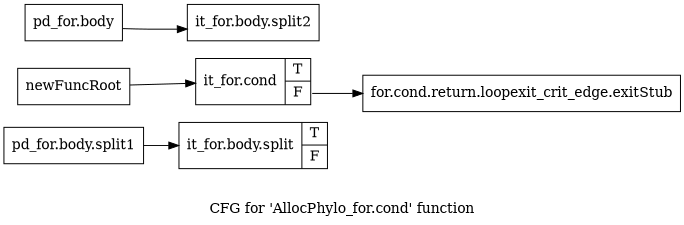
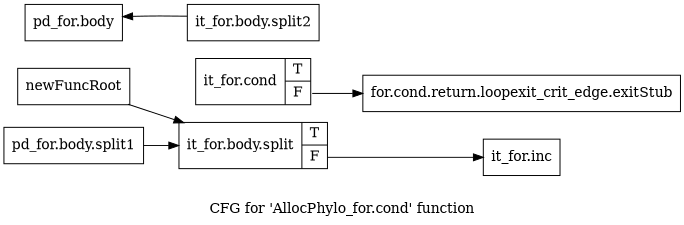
edge "pd_for.body" -> "it_for.body.split2": reversed
edge "newFuncRoot" -> "it_for.cond": now "newFuncRoot" -> "it_for.body.split"
node "it_for.inc": added
